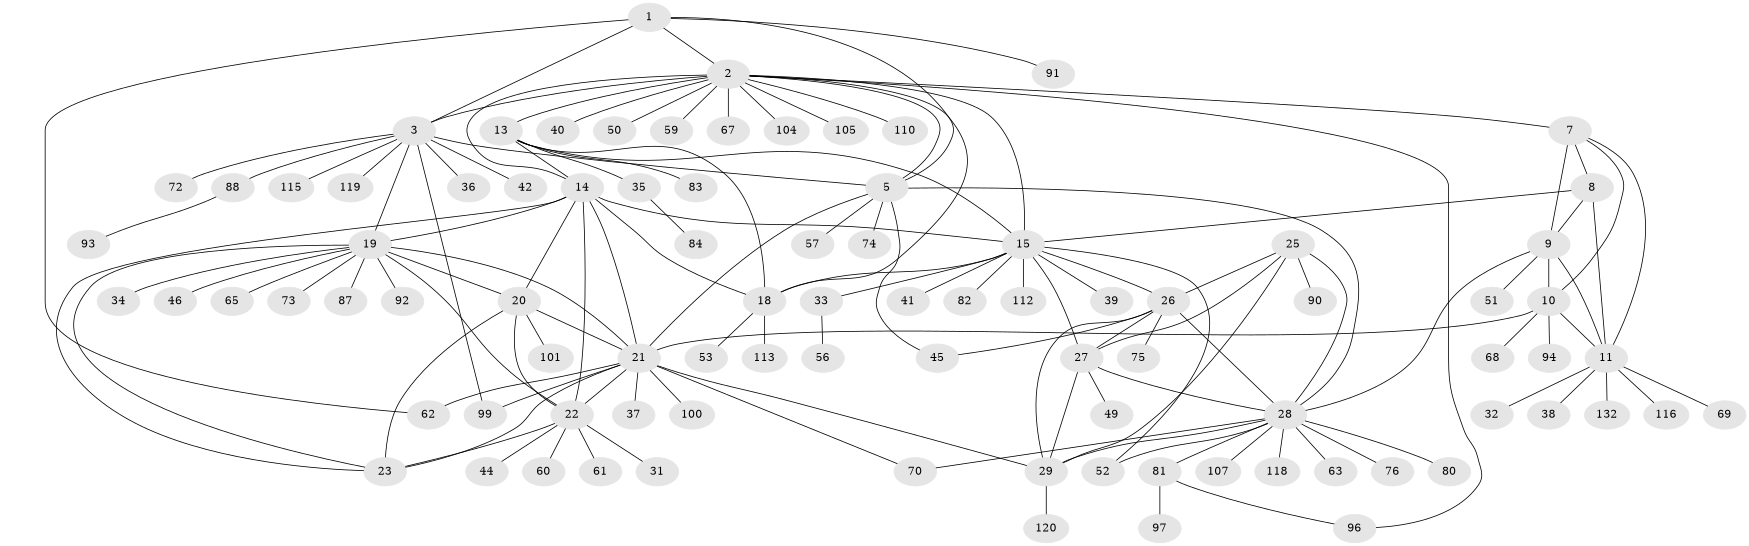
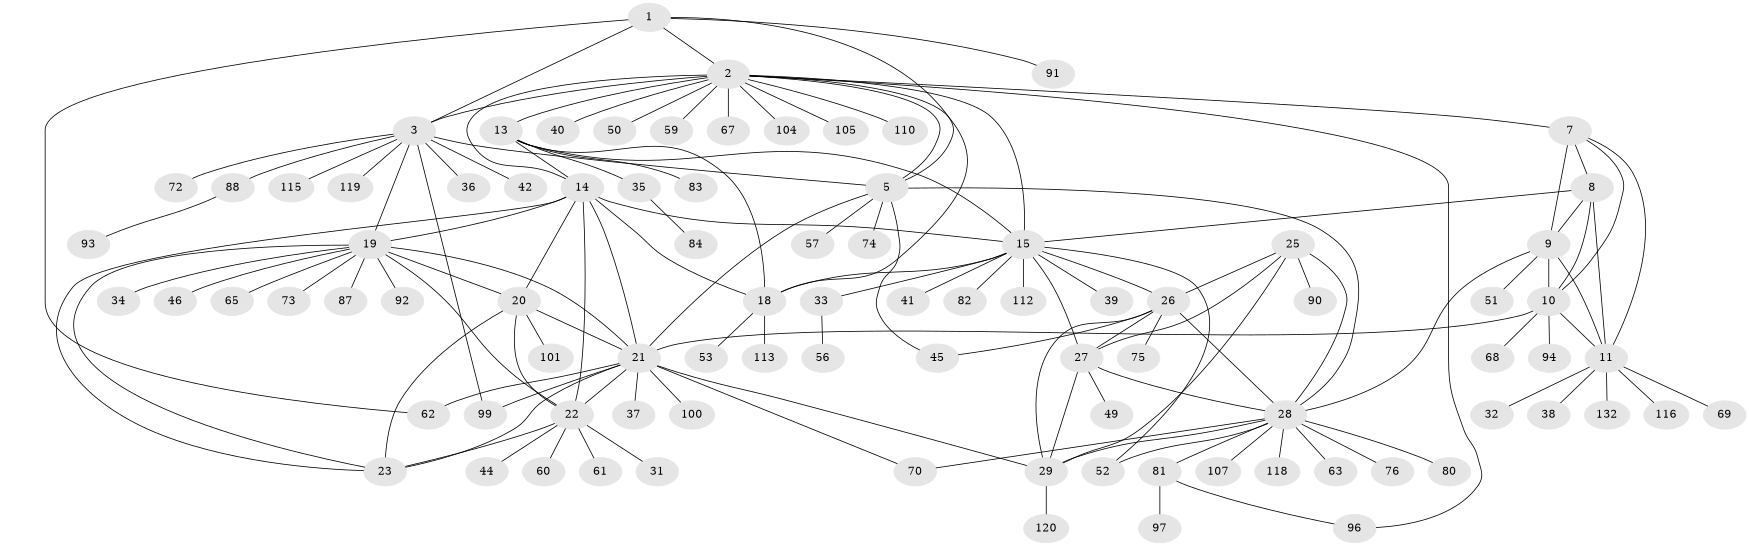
edge "8" -- "10": added
